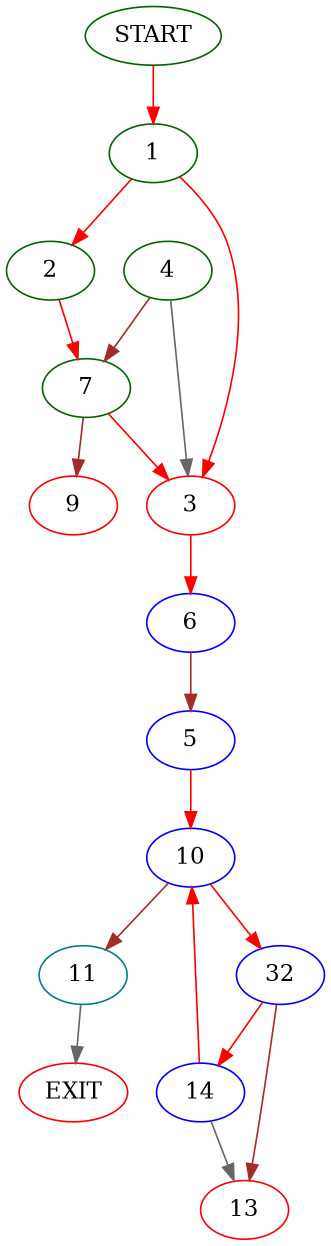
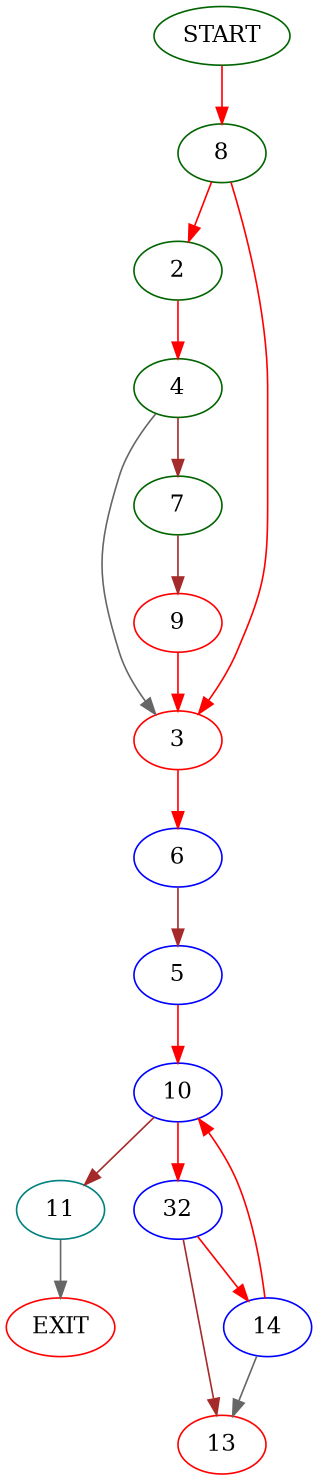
node "1": label "1" -> "8"
edge "2" -> "7": now "2" -> "4"
edge "7" -> "3": now "9" -> "3"
